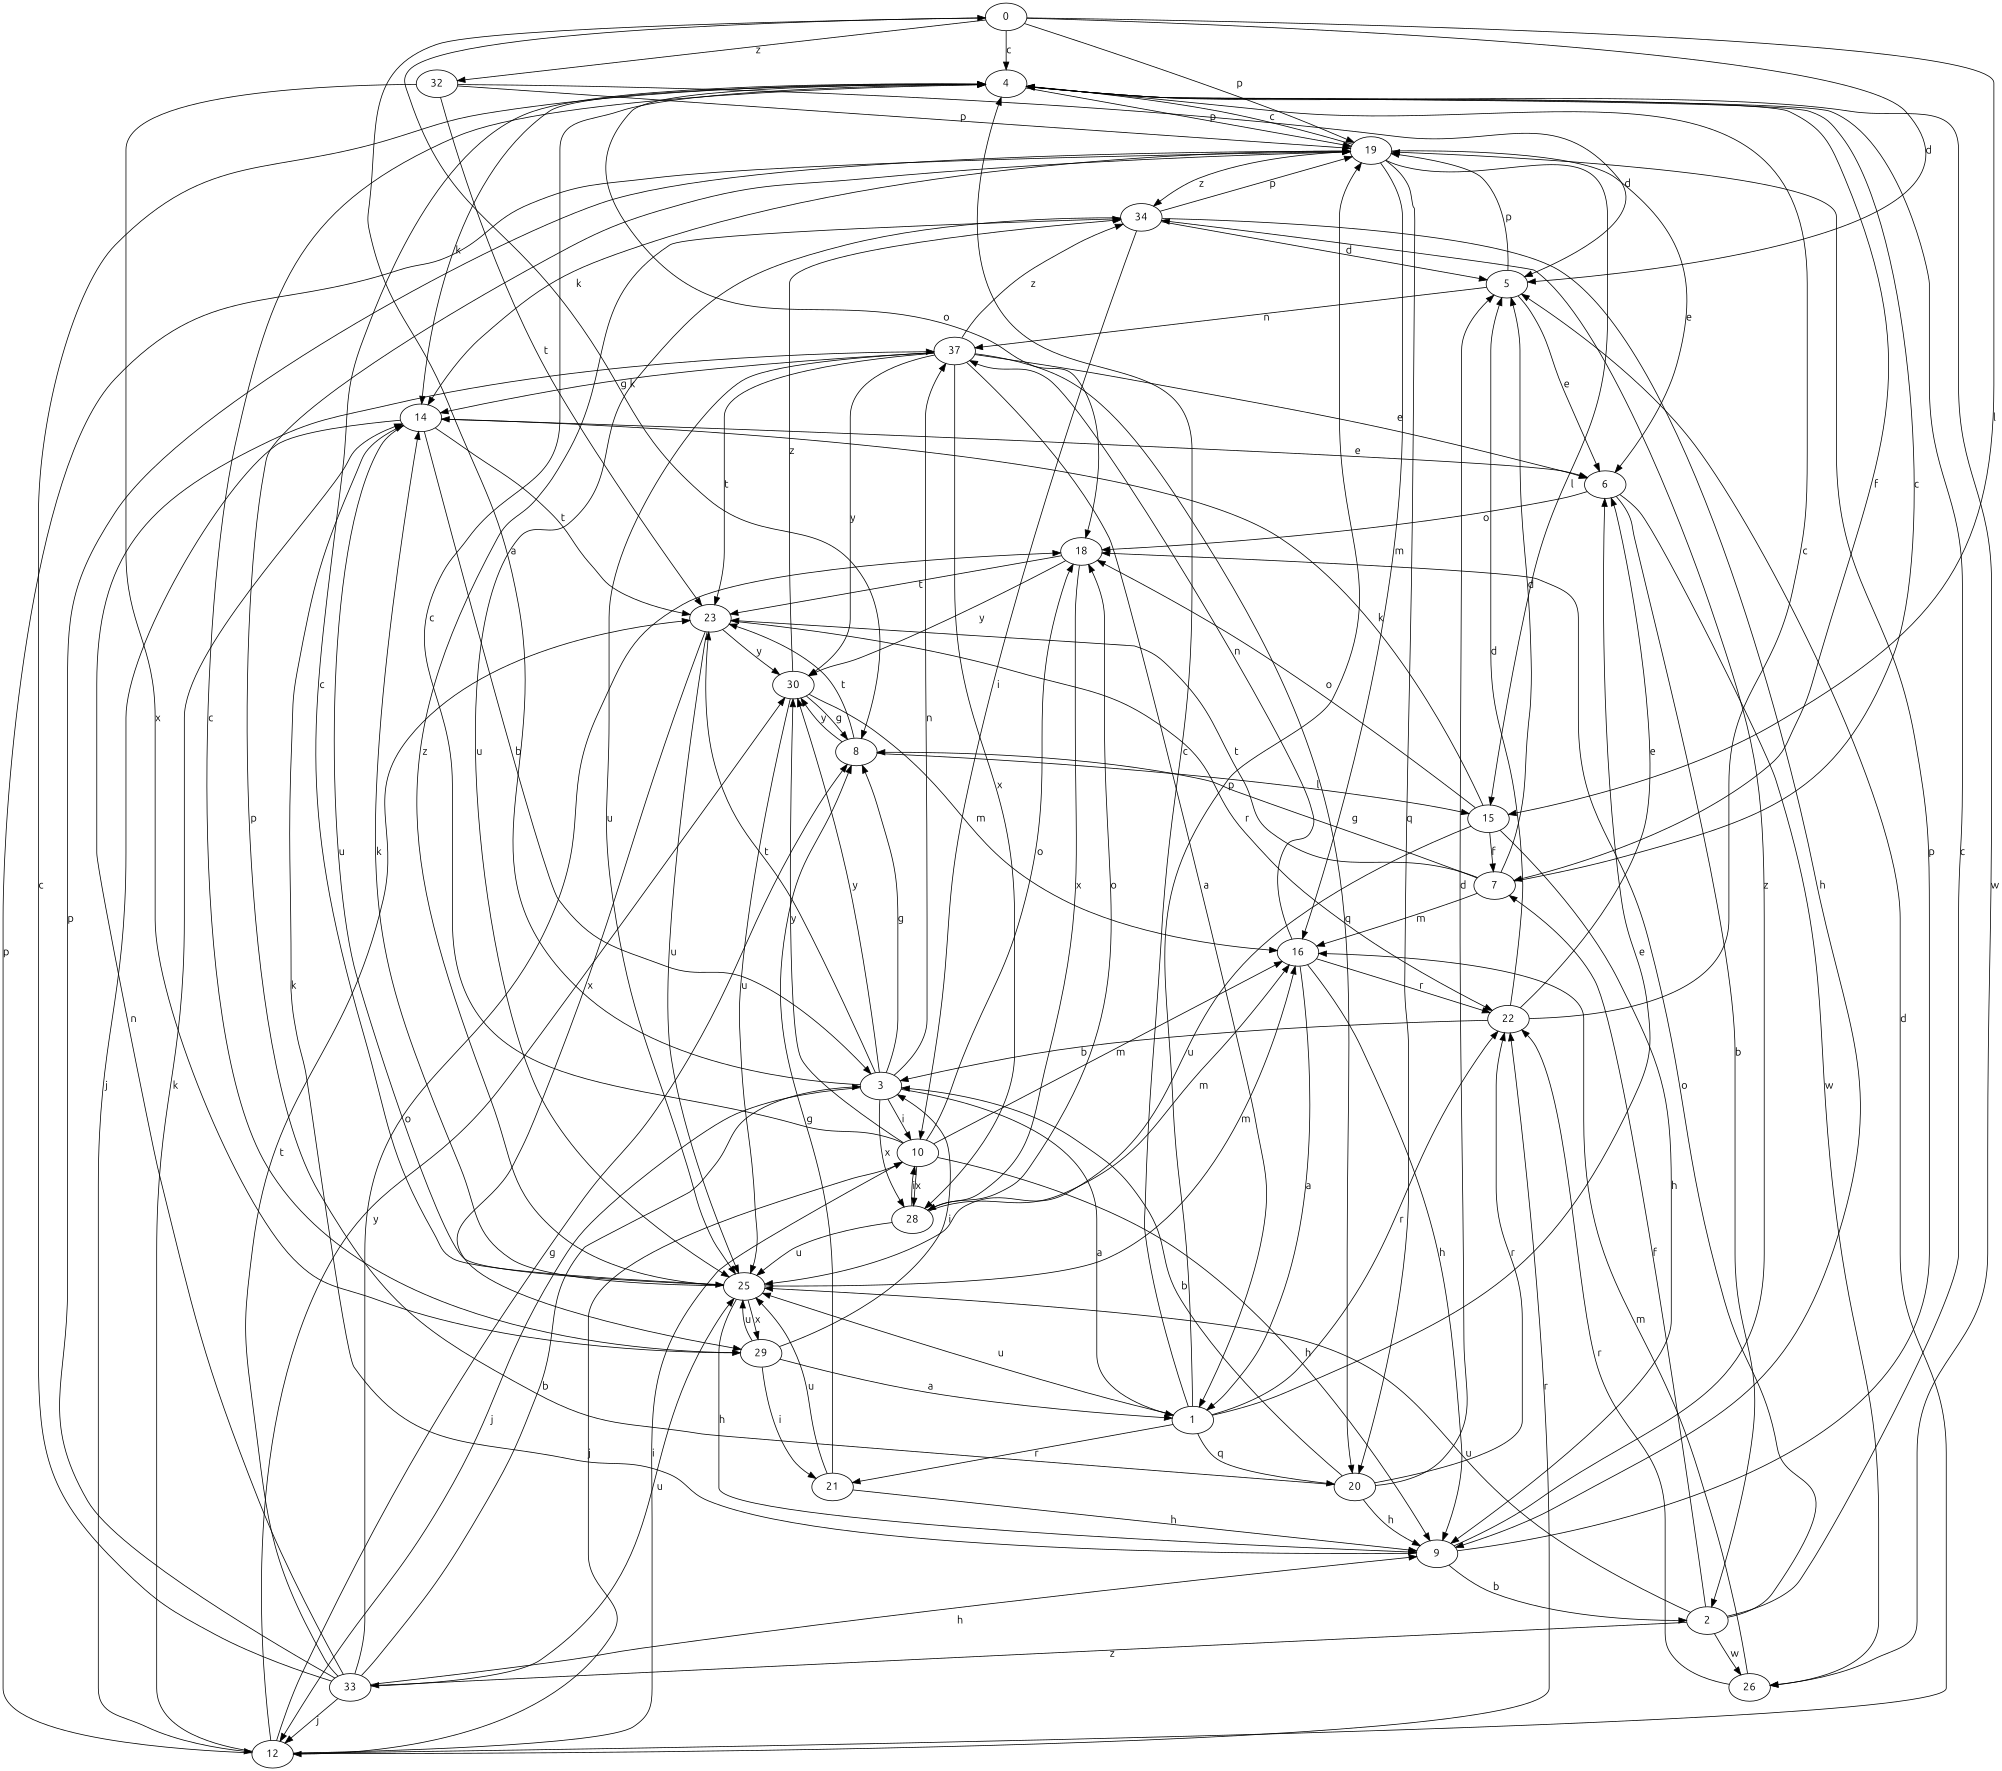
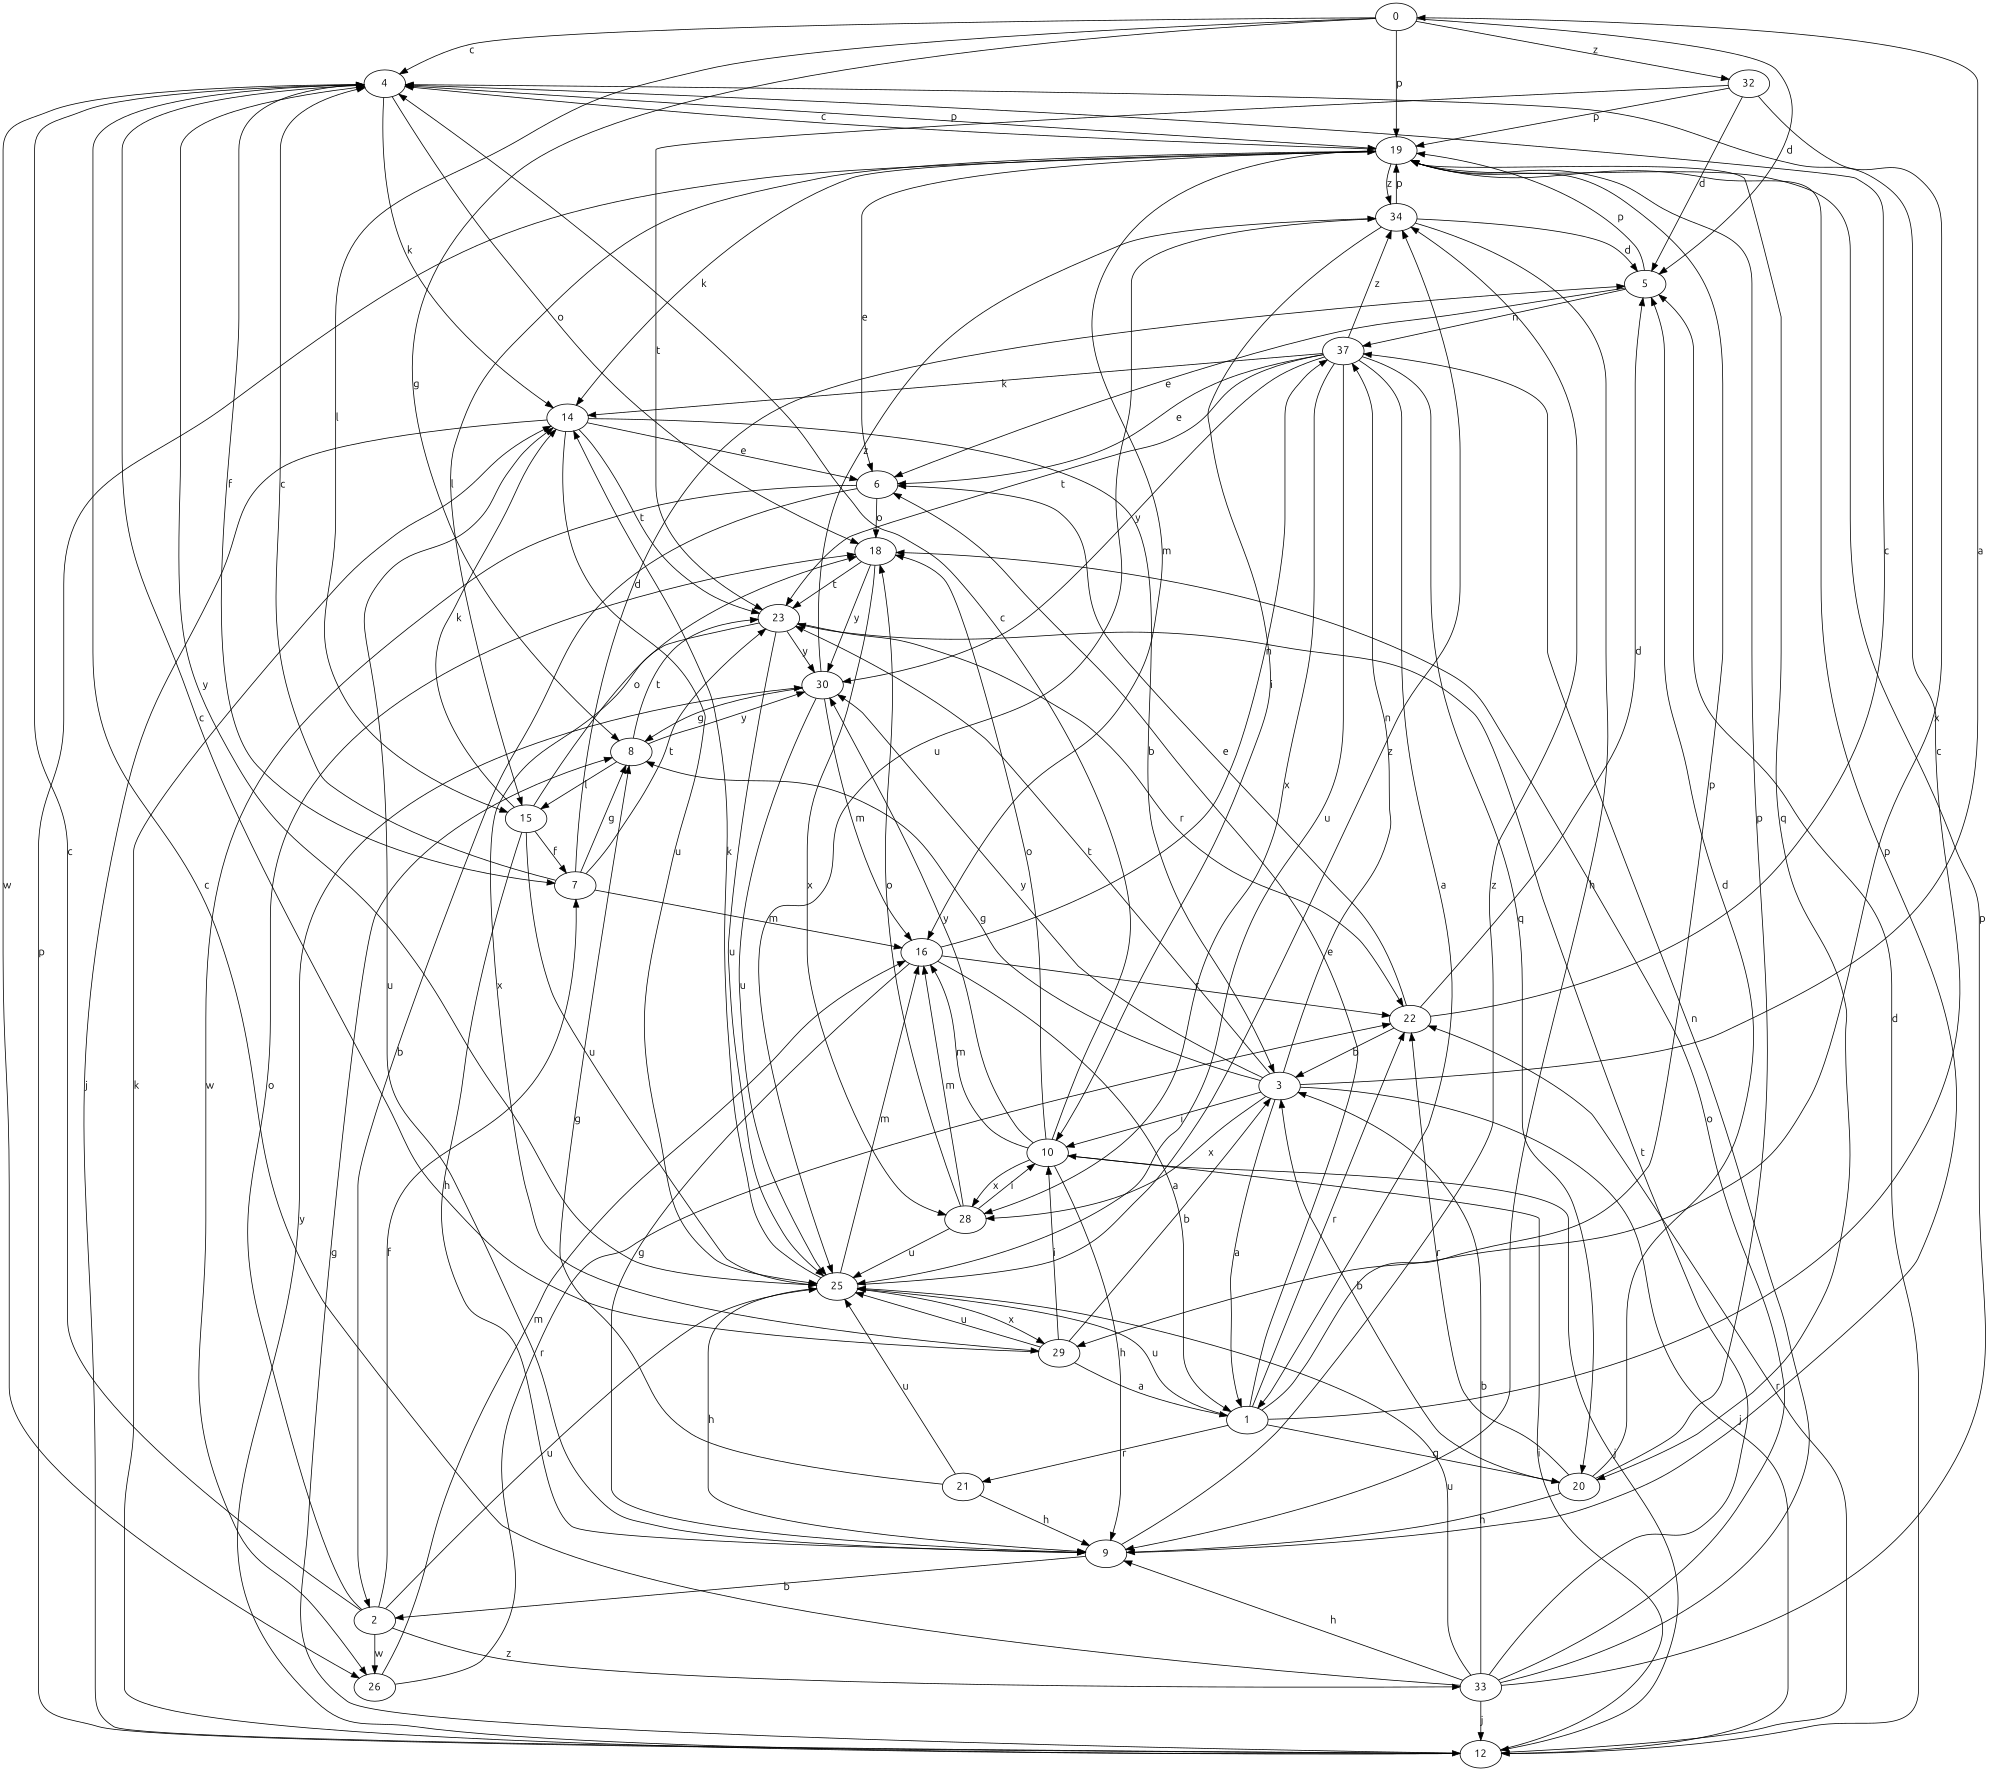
edge "25" -> "4": label "c" -> "y"
edge "9" -> "14": label "k" -> "u"
edge "29" -> "3": label "i" -> "b"
edge "16" -> "9": label "h" -> "g"
edge "29" -> "21": now "29" -> "10"
